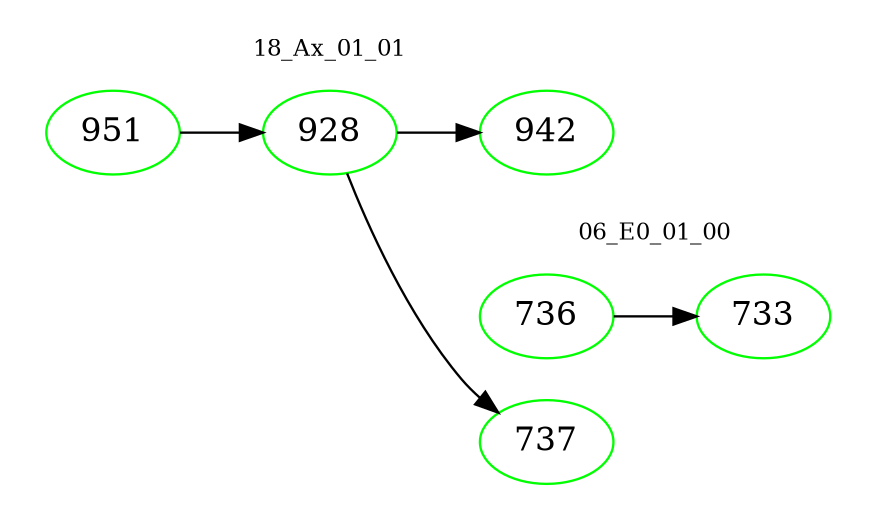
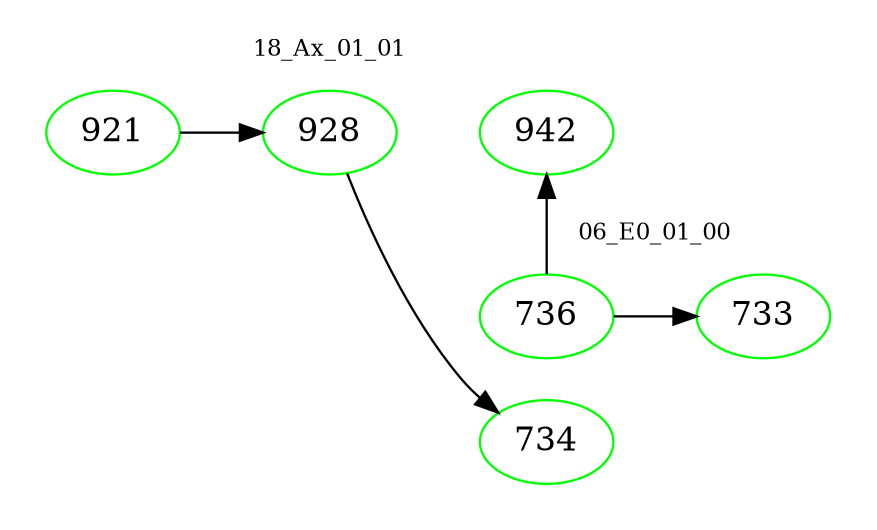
node "951": label "951" -> "921"
edge "928" -> "942": now "736" -> "942"
node "737": label "737" -> "734"
